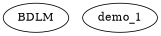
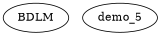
node "demo_1": label "demo_1" -> "demo_5"
